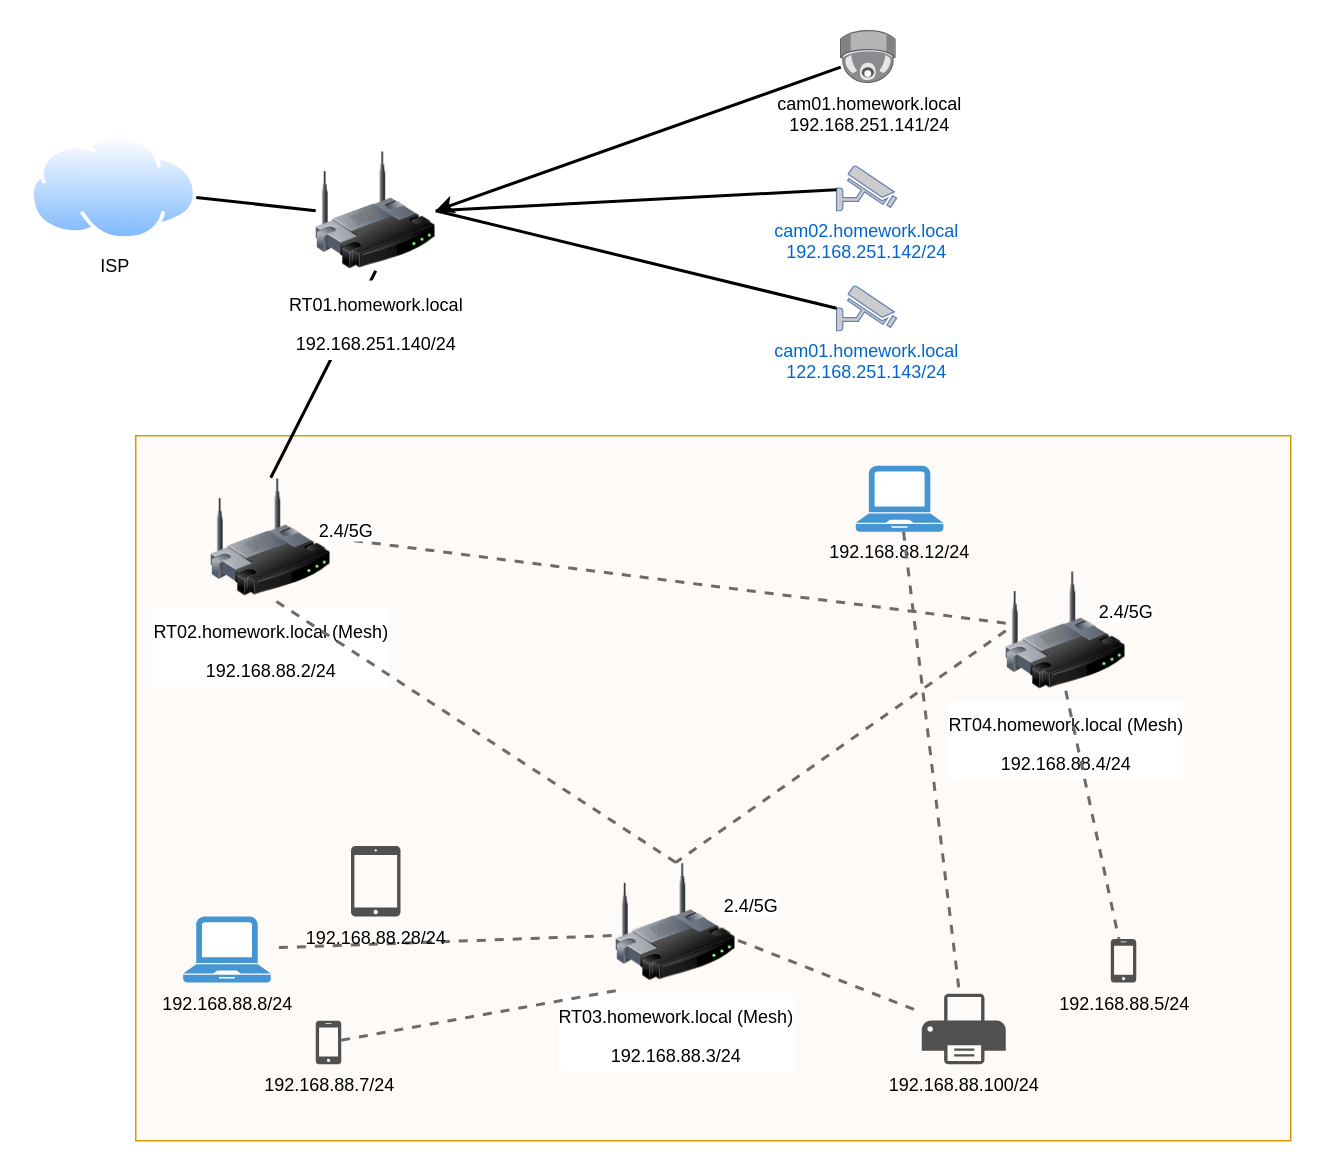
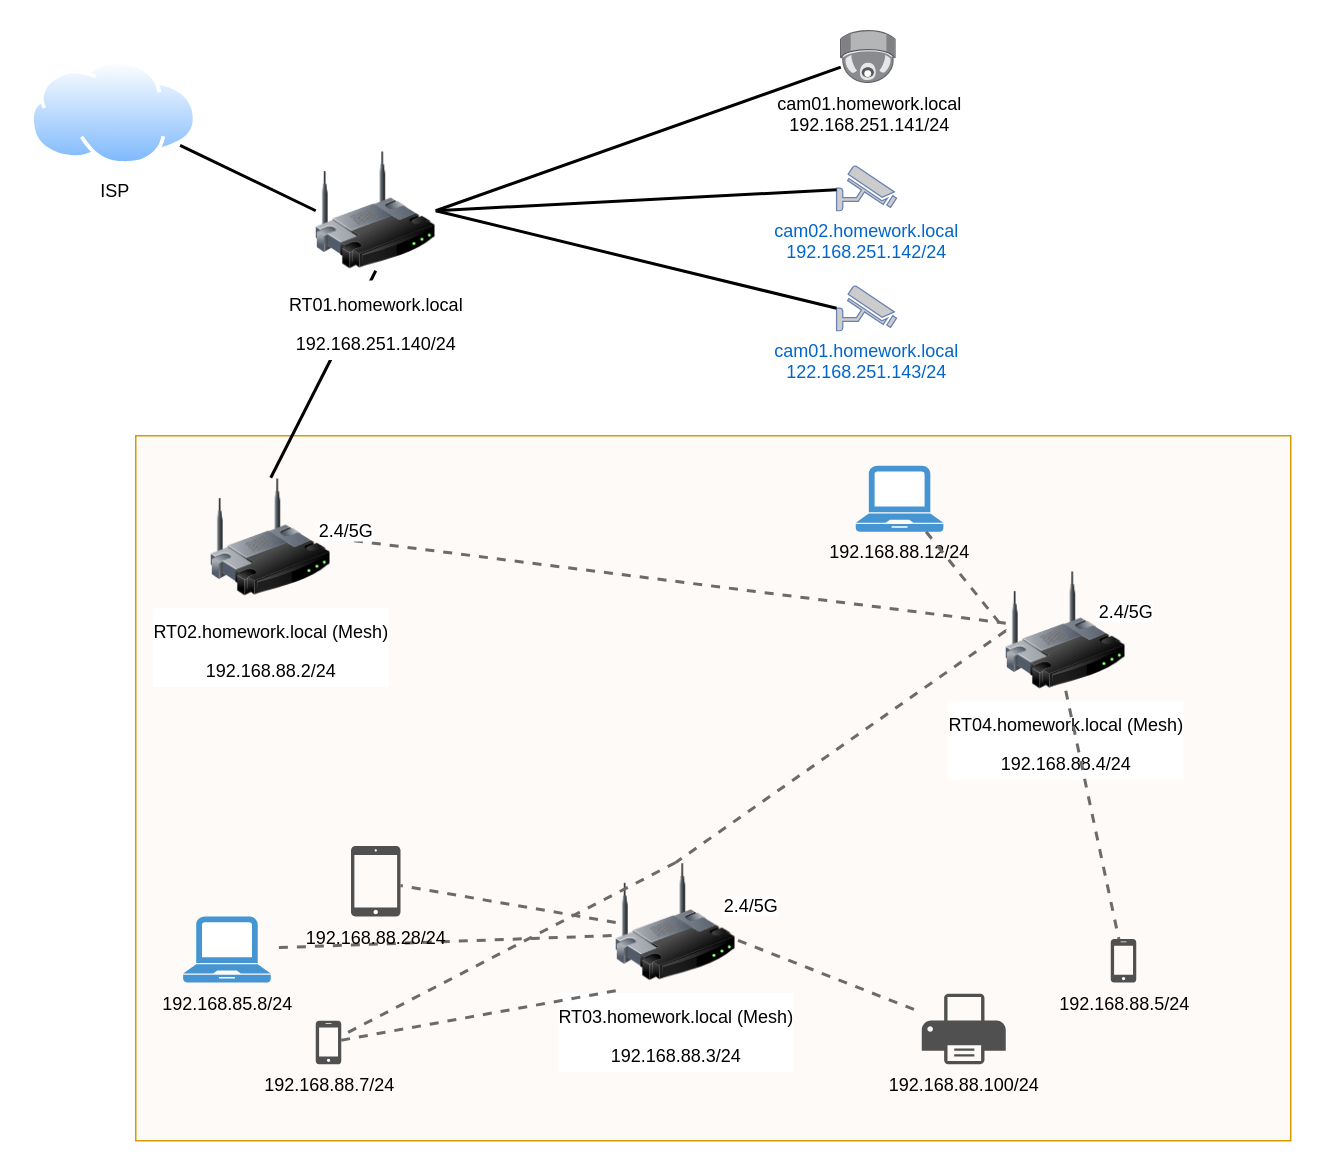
node "ISP": moved (114, 188) -> (114, 113)
edge "cam01.homework.local 192.168.251.141/24" -> "RT01.homework.local 192.168.251.140/24": arrowhead classic -> none
edge "RT02.homework.local (Mesh) 192.168.88.2/24" -- "RT03.homework.local (Mesh) 192.168.88.3/24": now "192.168.88.7/24" -- "RT03.homework.local (Mesh) 192.168.88.3/24"
edge "192.168.88.12/24" -- "192.168.88.100/24": now "192.168.88.12/24" -- "RT04.homework.local (Mesh) 192.168.88.4/24"
edge "192.168.88.28/24" -- "RT03.homework.local (Mesh) 192.168.88.3/24": added
node "192.168.88.8/24": label "192.168.88.8/24" -> "192.168.85.8/24"
